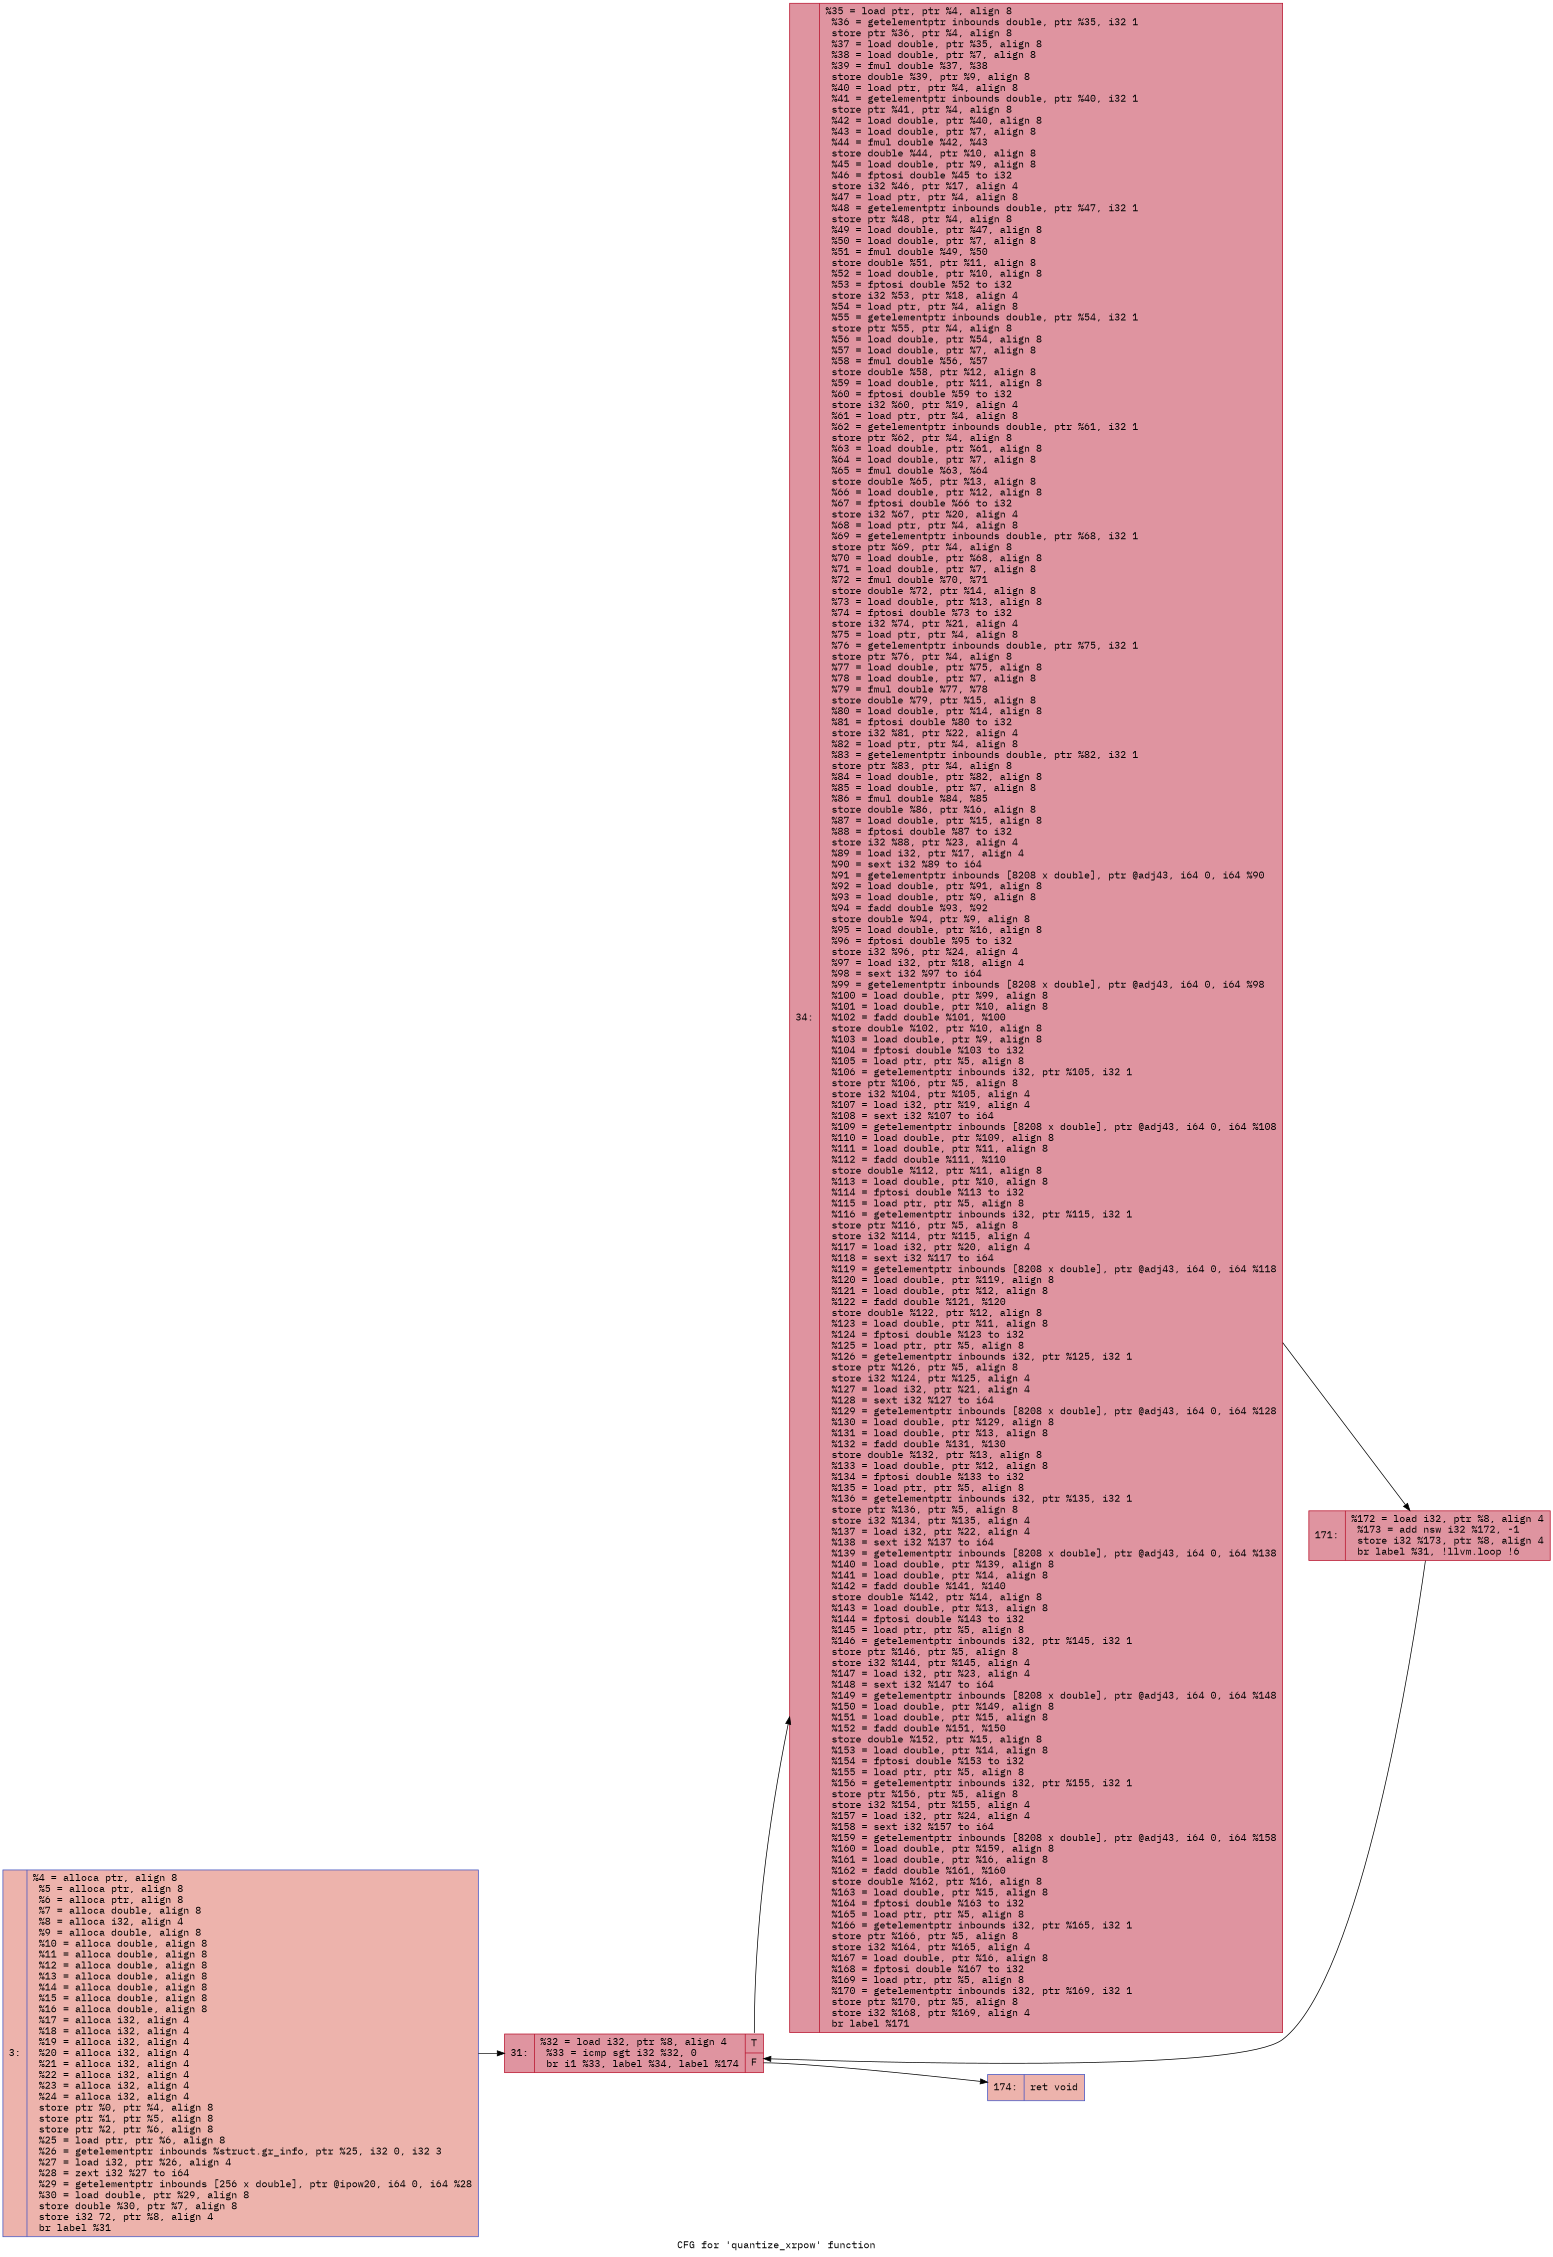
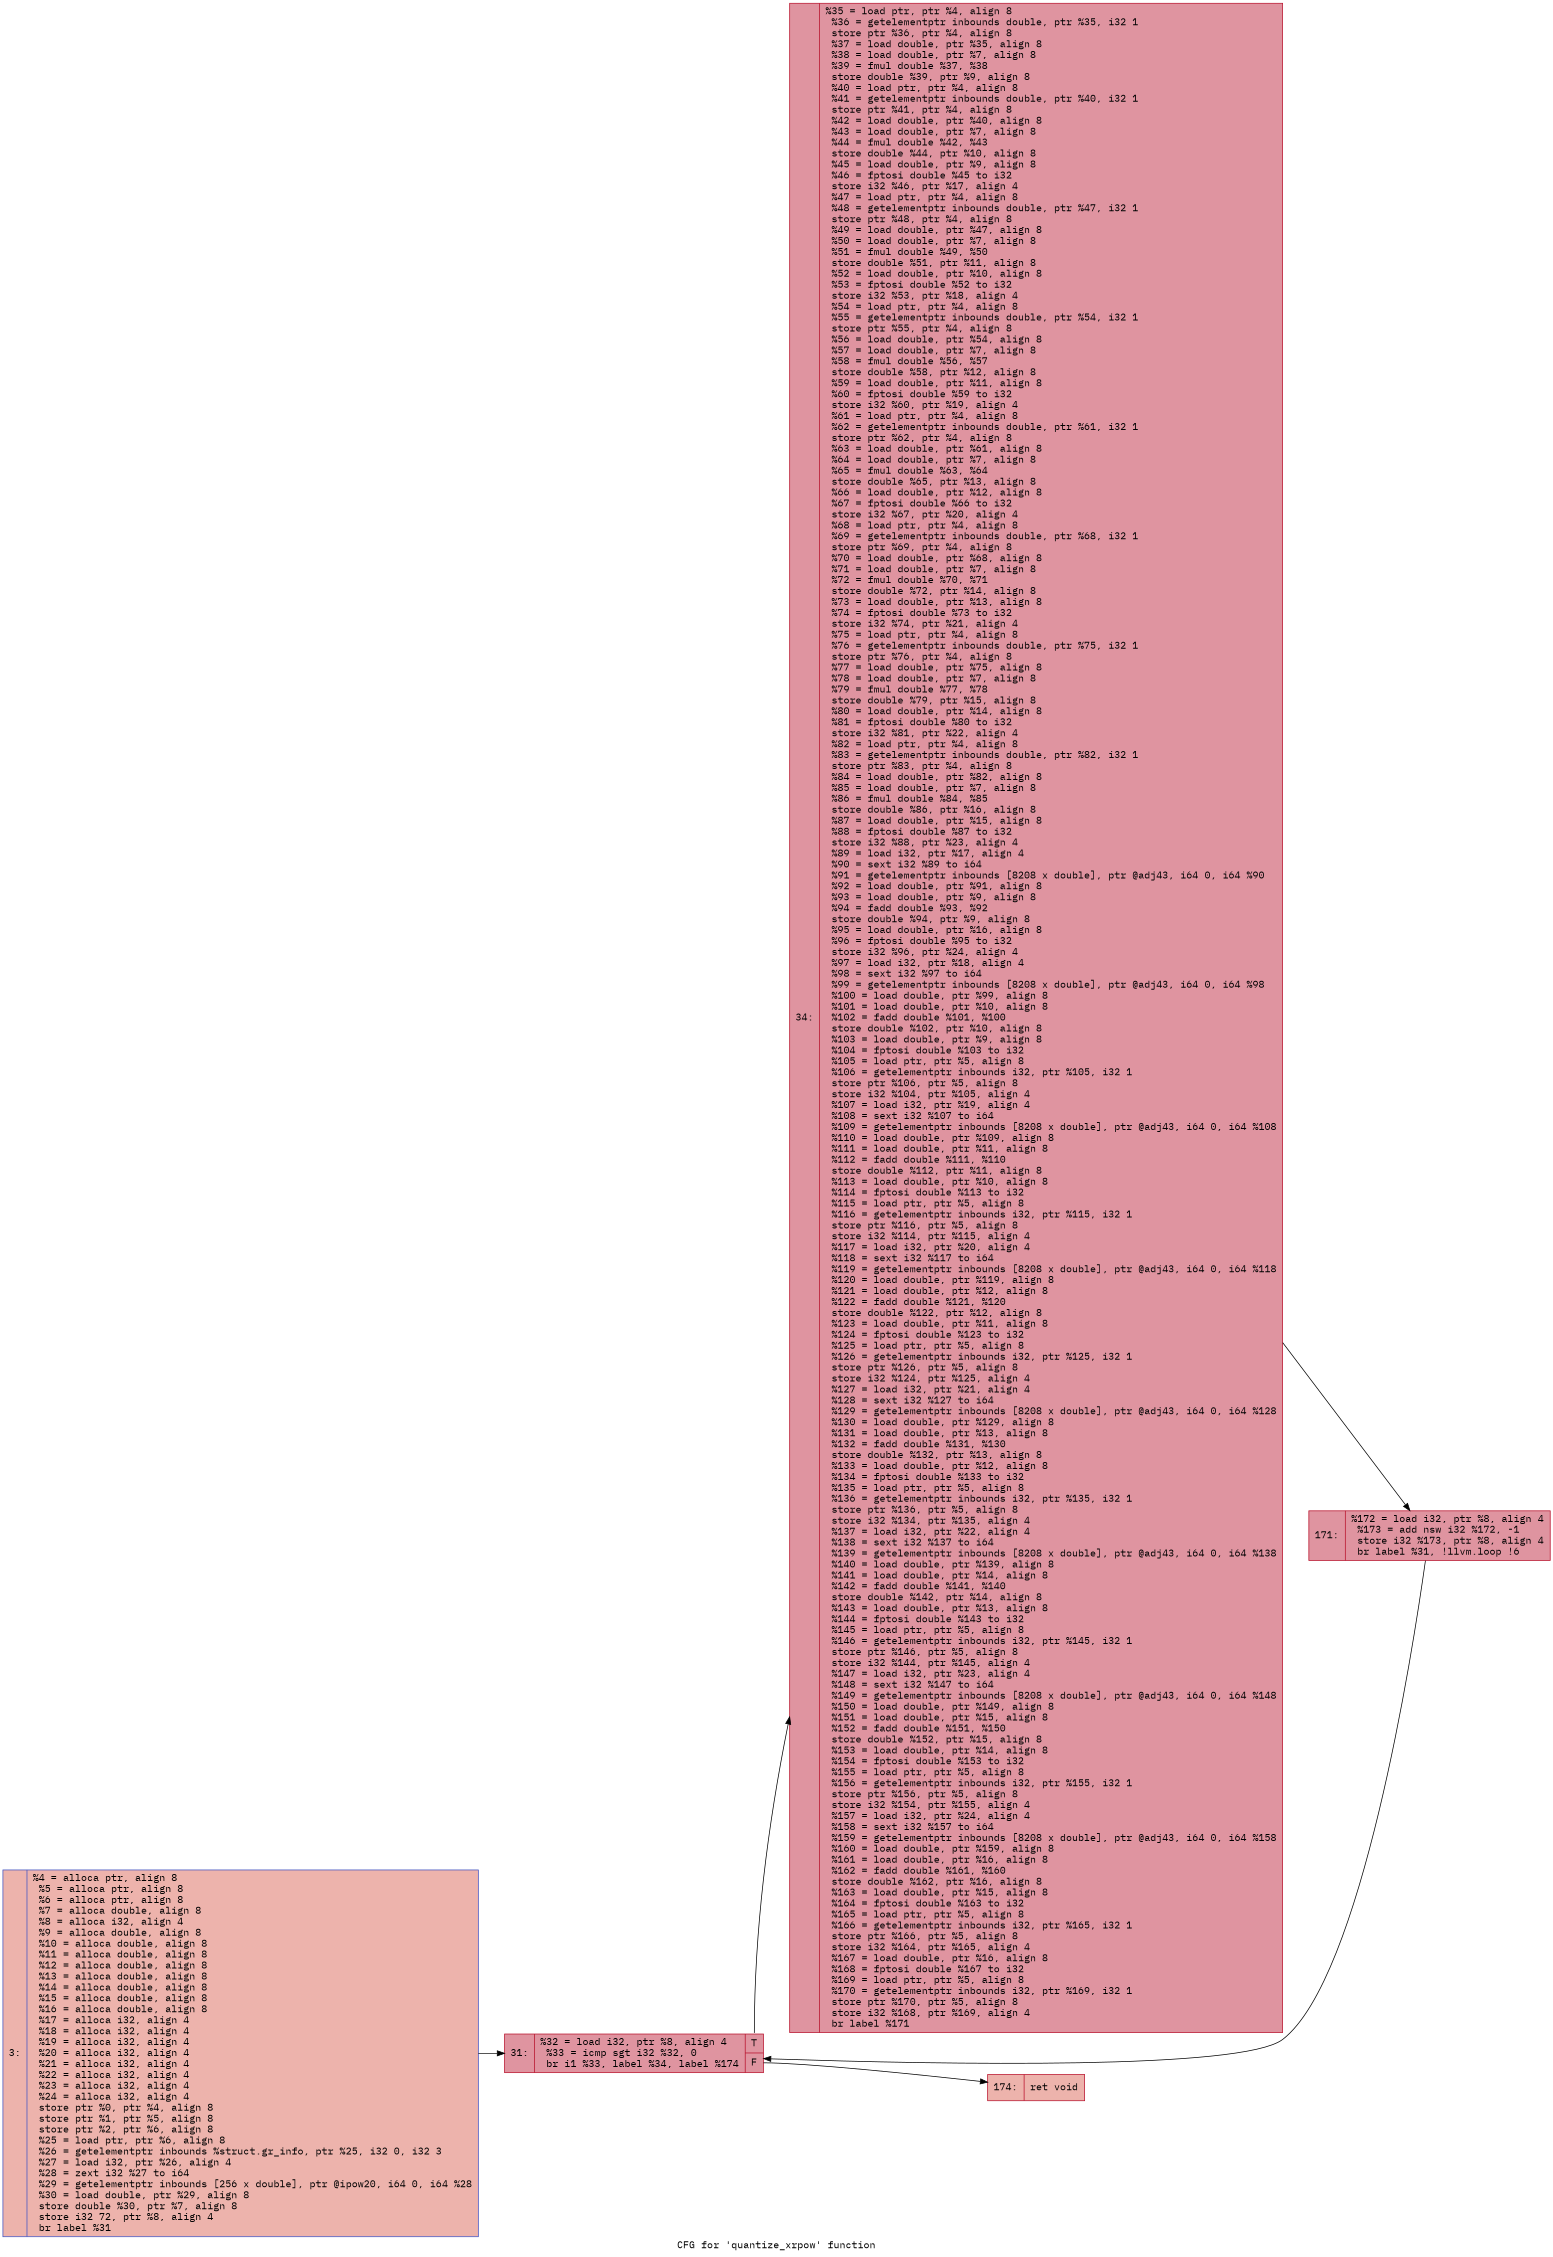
node "174:": color #3d50c3ff -> #b70d28ff
